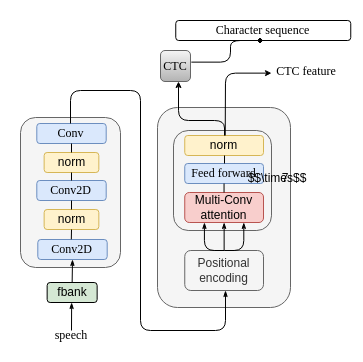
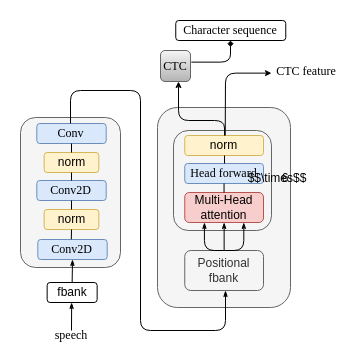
node "Character sequence": size 175x20 -> 110x20
node "Feed forward": label "Feed forward" -> "Head forward"
node "7": label "7" -> "6"
node "Multi-Conv attention": label "Multi-Conv attention" -> "Multi-Head attention"
node "Positional encoding": label "Positional encoding" -> "Positional fbank"
node "fbank": fillcolor #d5e8d4 -> #ffffff
